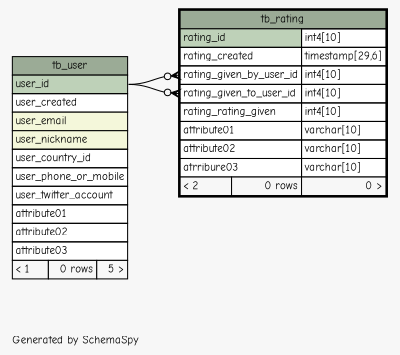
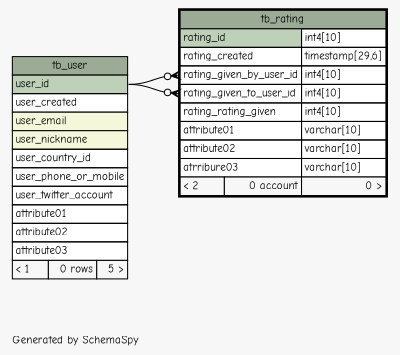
node "tb_rating": text "0 rows" -> "0 account"
